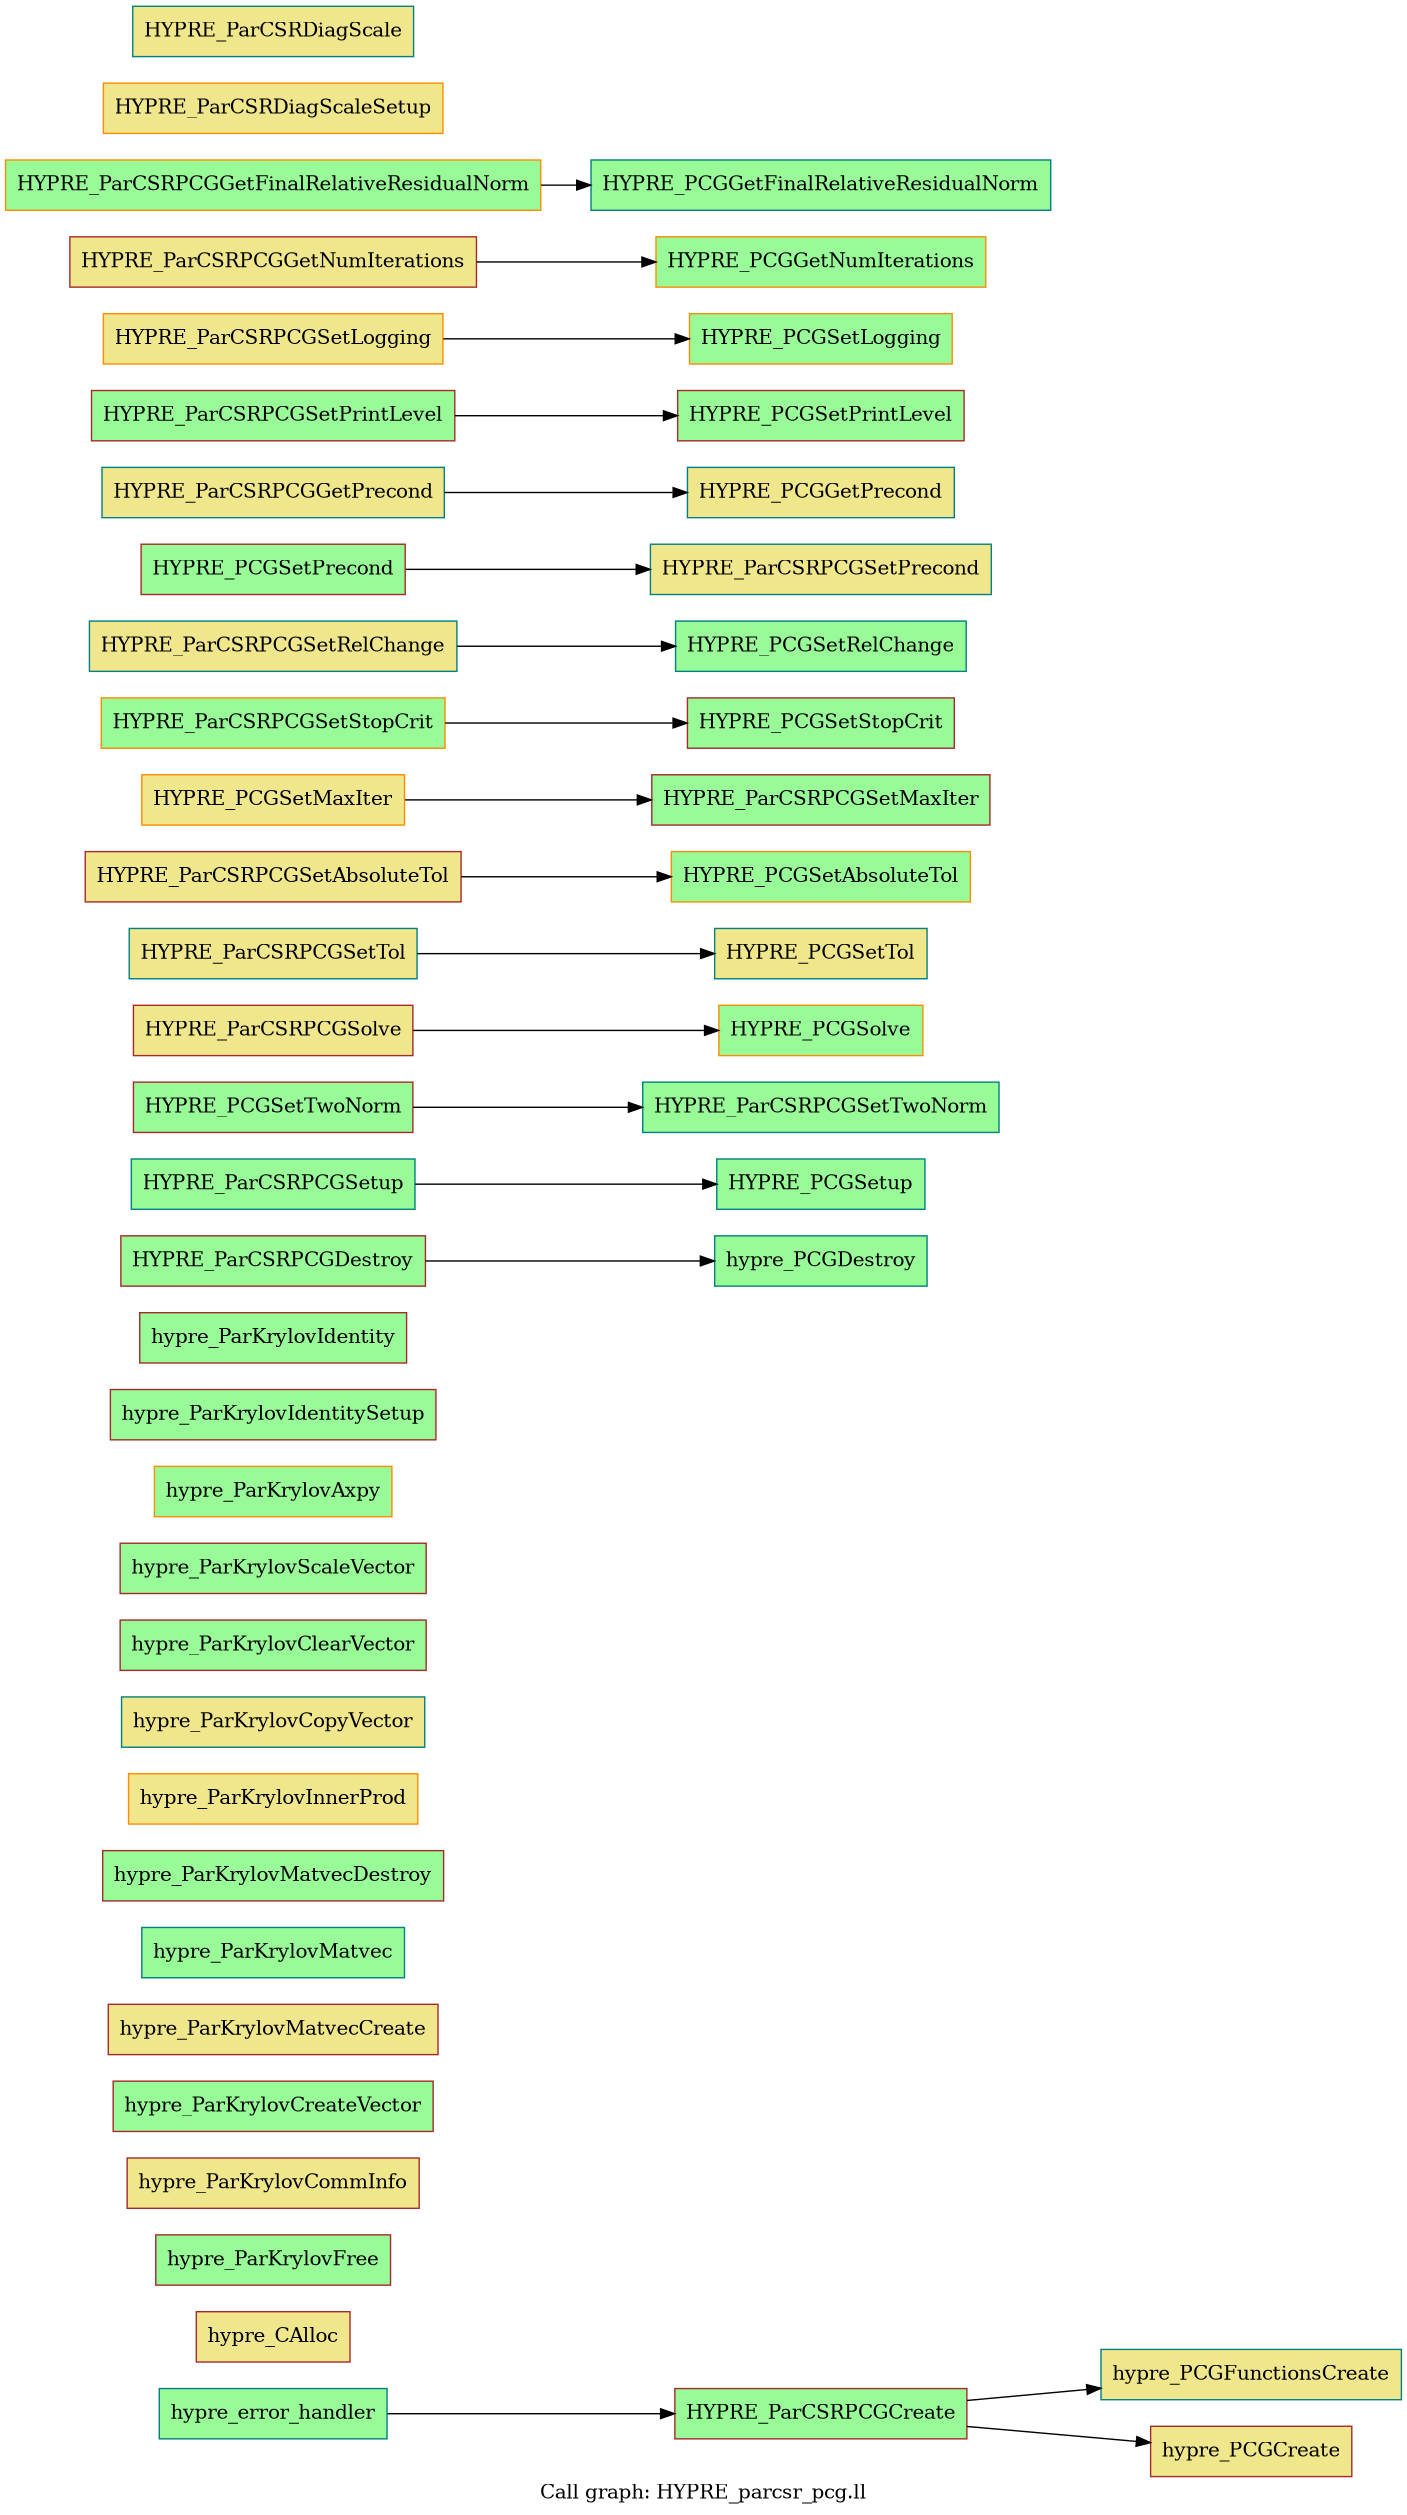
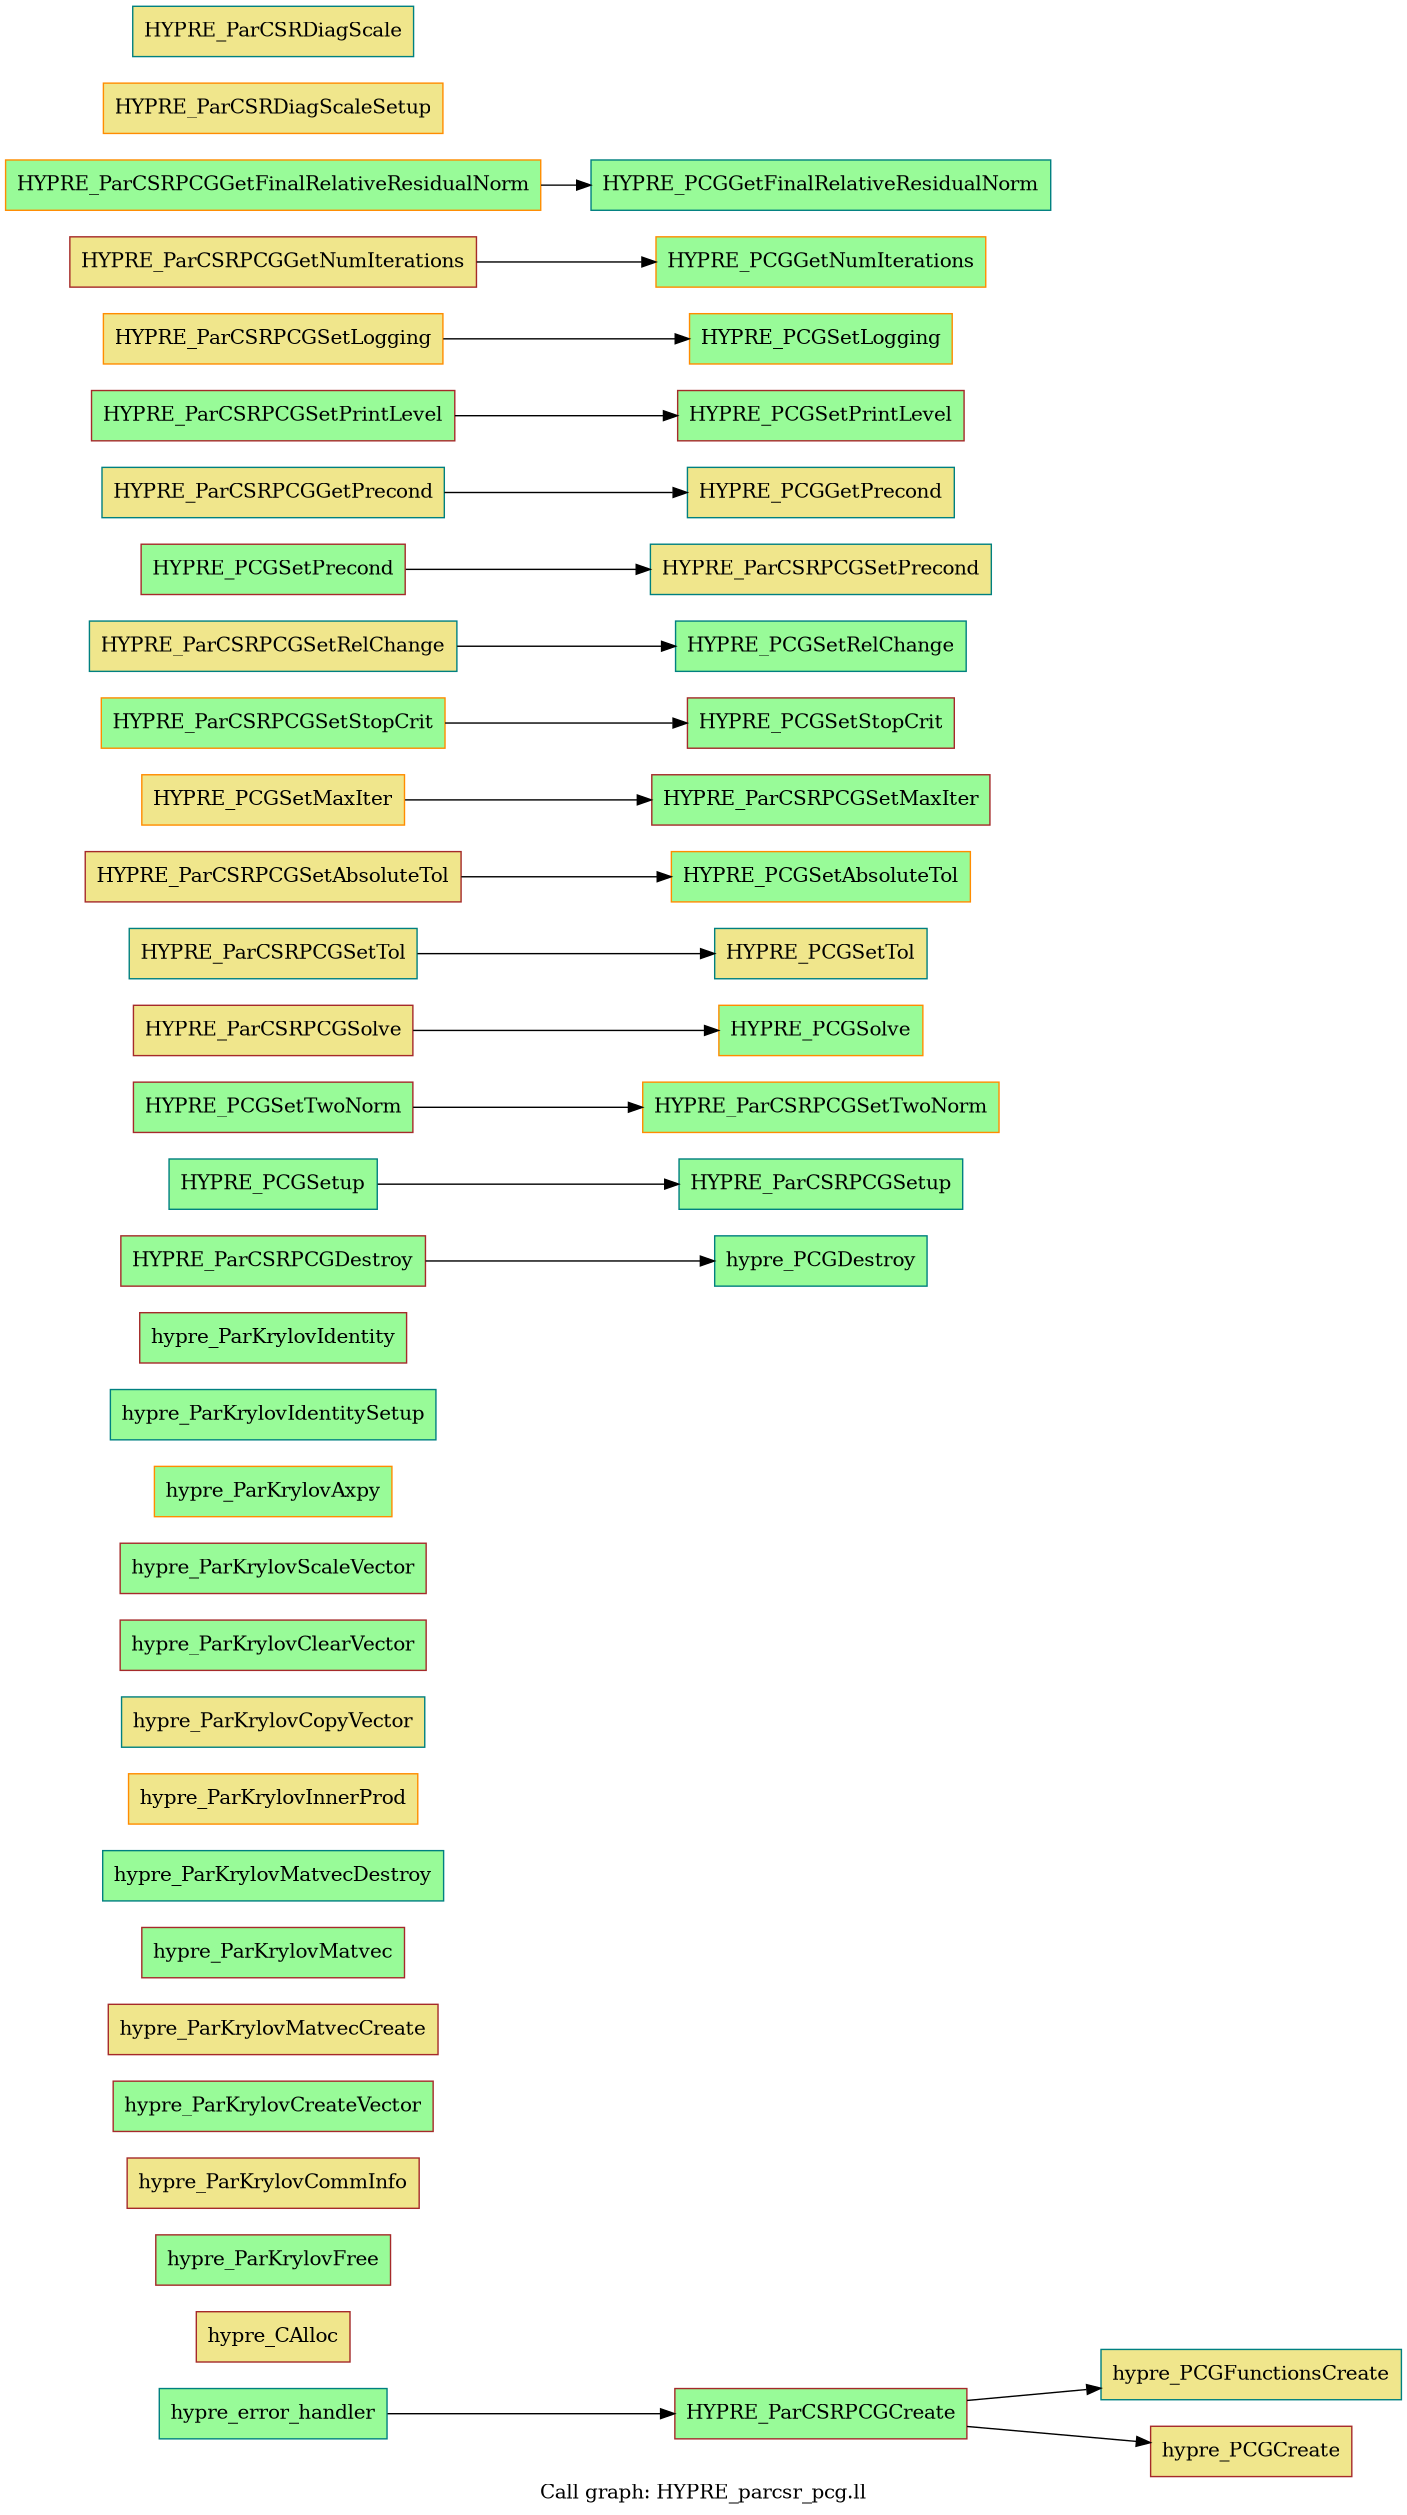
node "HYPRE_ParCSRPCGSetTwoNorm": color teal -> darkorange
edge "HYPRE_ParCSRPCGSetup" -> "HYPRE_PCGSetup": reversed
node "hypre_ParKrylovIdentitySetup": color brown -> teal
node "hypre_ParKrylovMatvecDestroy": color brown -> teal
node "hypre_ParKrylovMatvec": color teal -> brown
